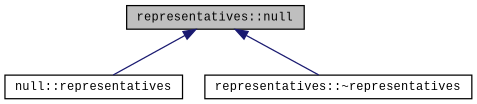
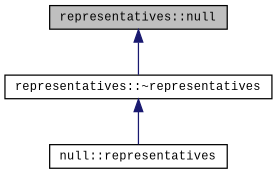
edge "null::representatives" -> "representatives::null": now "null::representatives" -> "representatives::~representatives"
